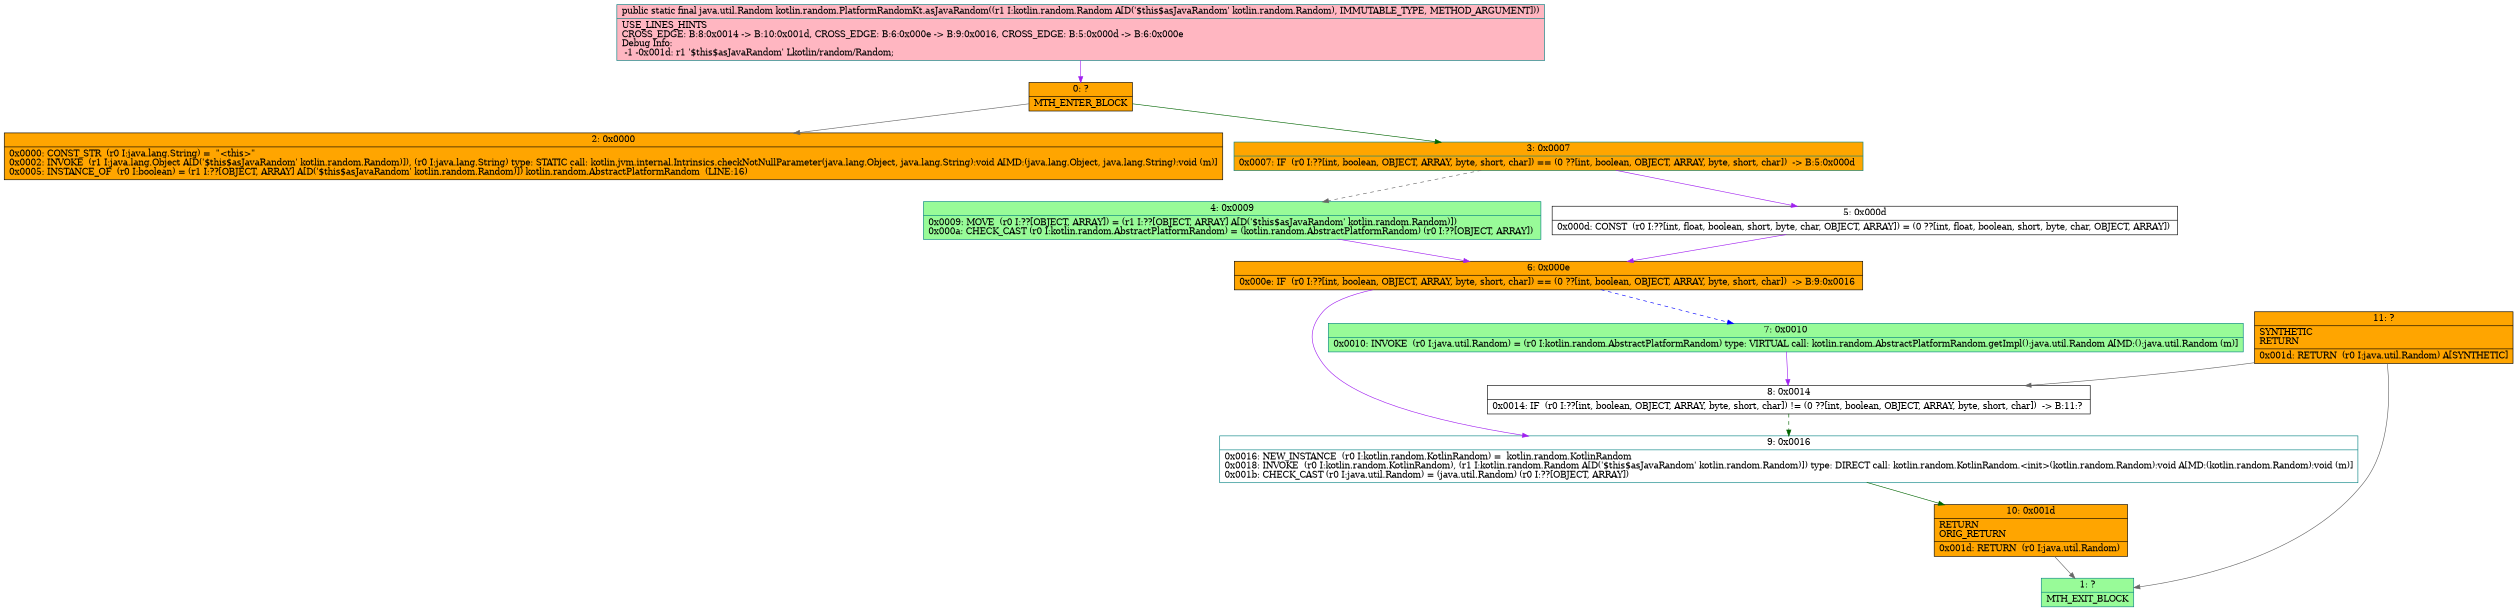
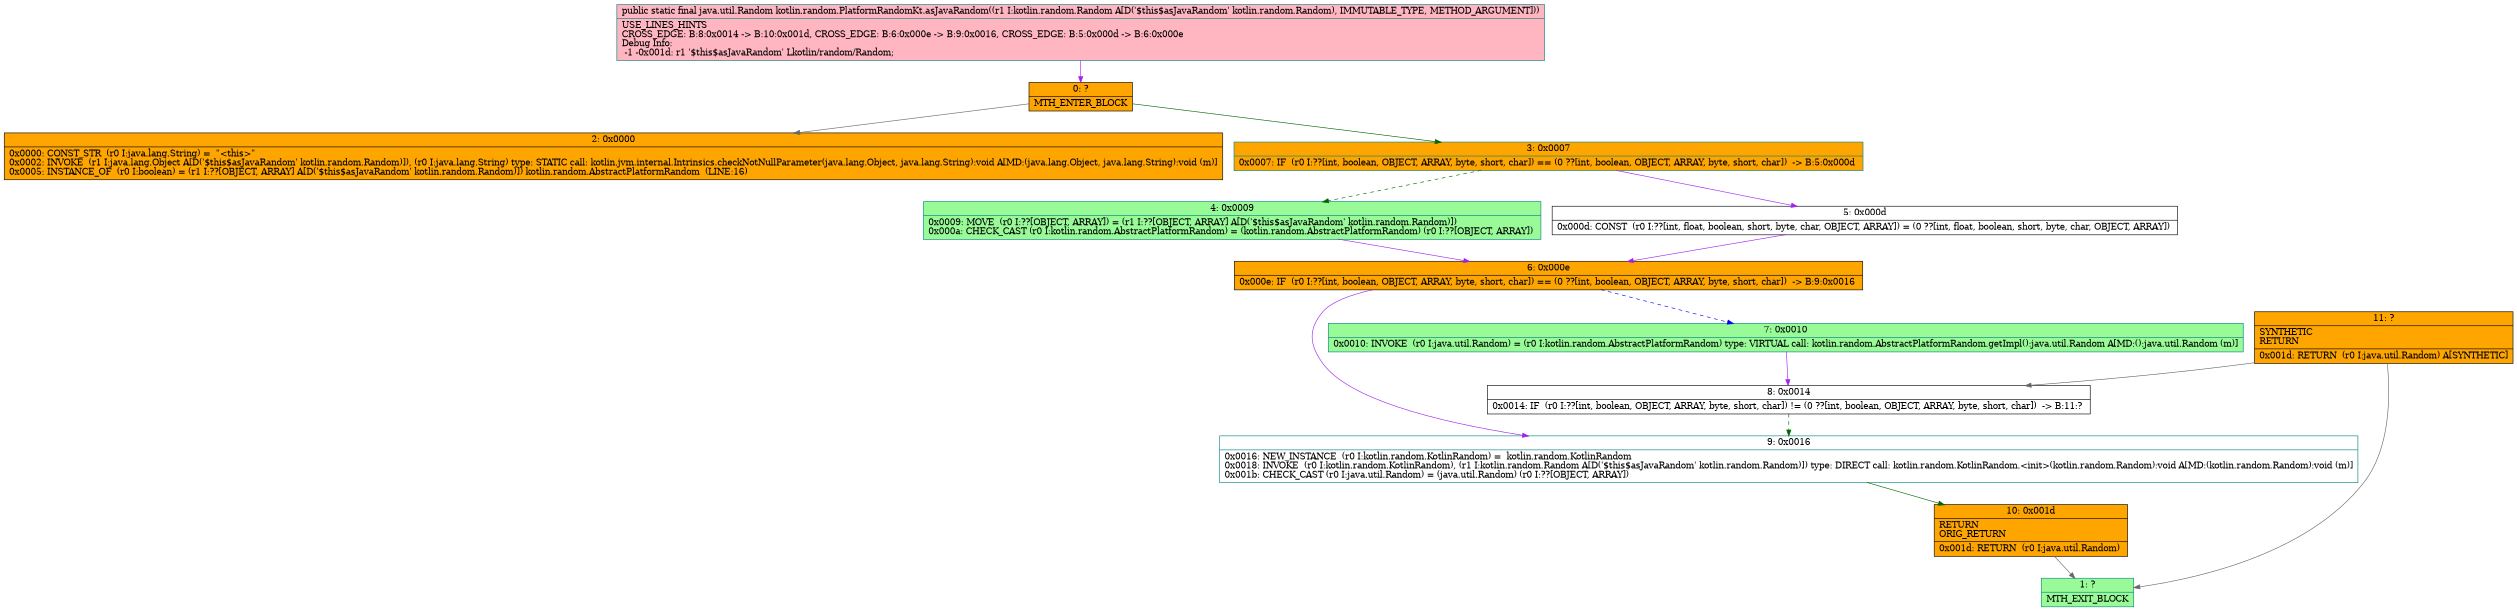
edge "3: 0x0007" -> "4: 0x0009": color gray40 -> darkgreen
